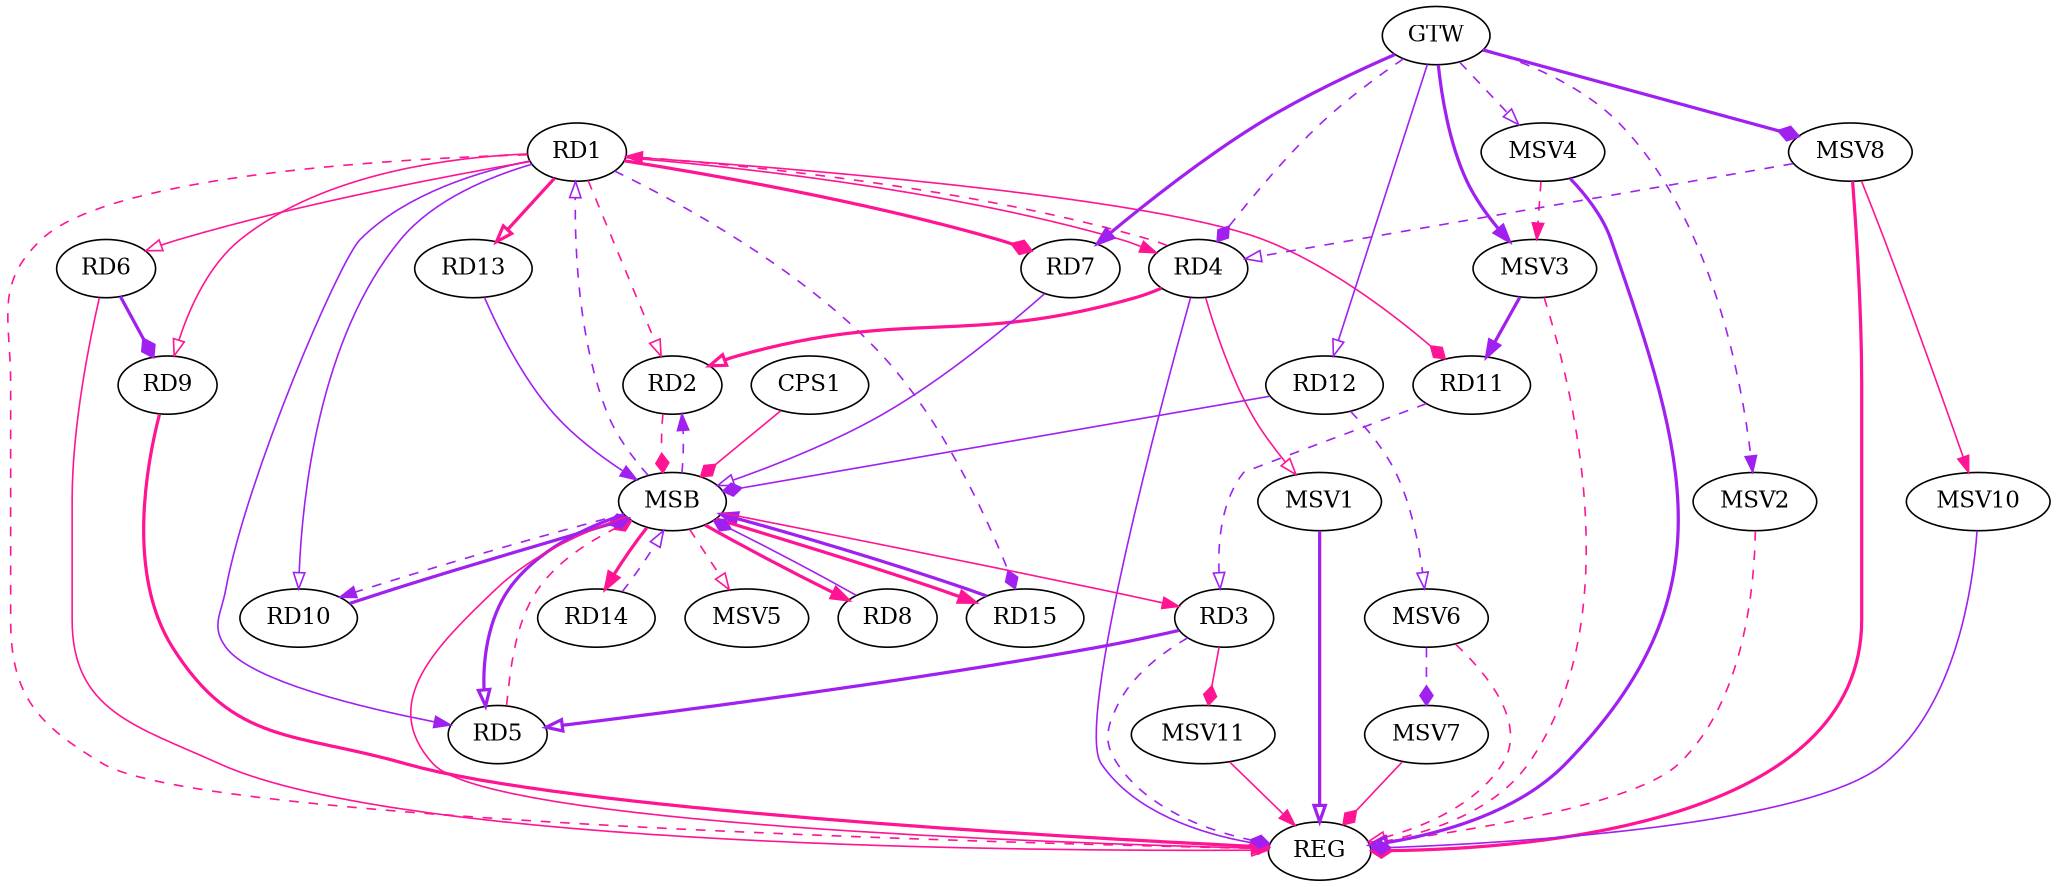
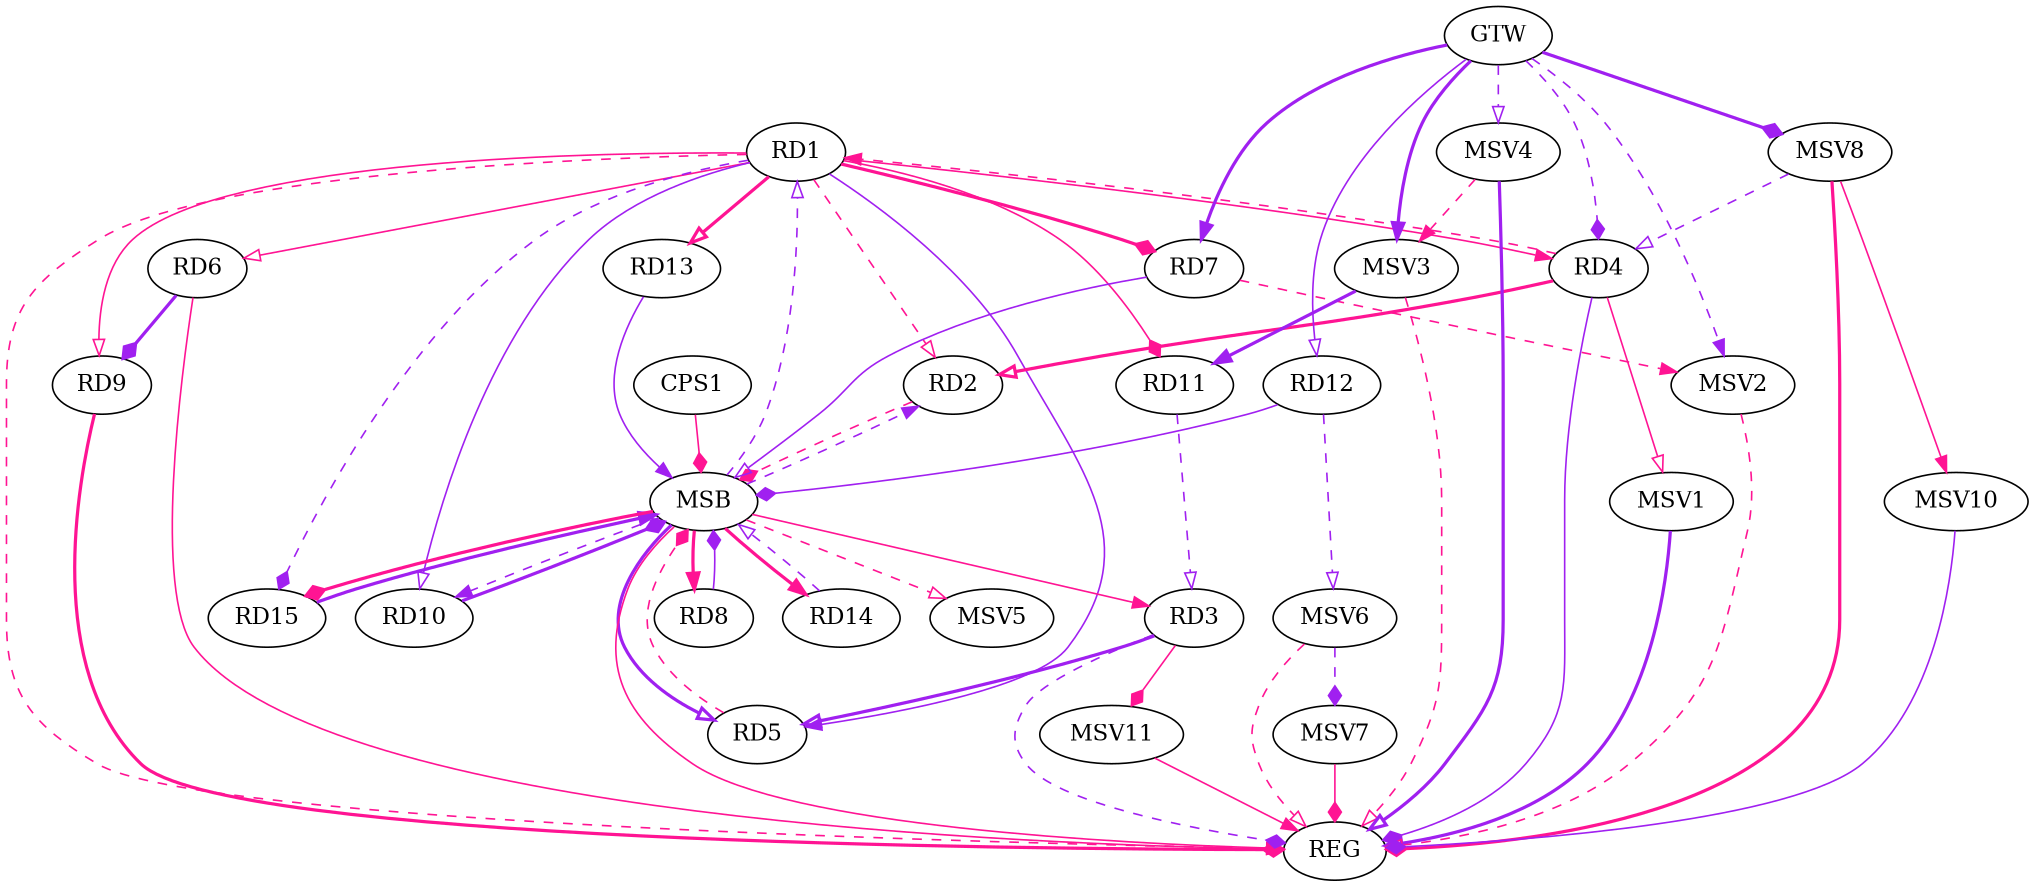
edge "RD7" -> "MSV2": added
edge "MSB" -> "RD15": arrowhead normal -> diamond
